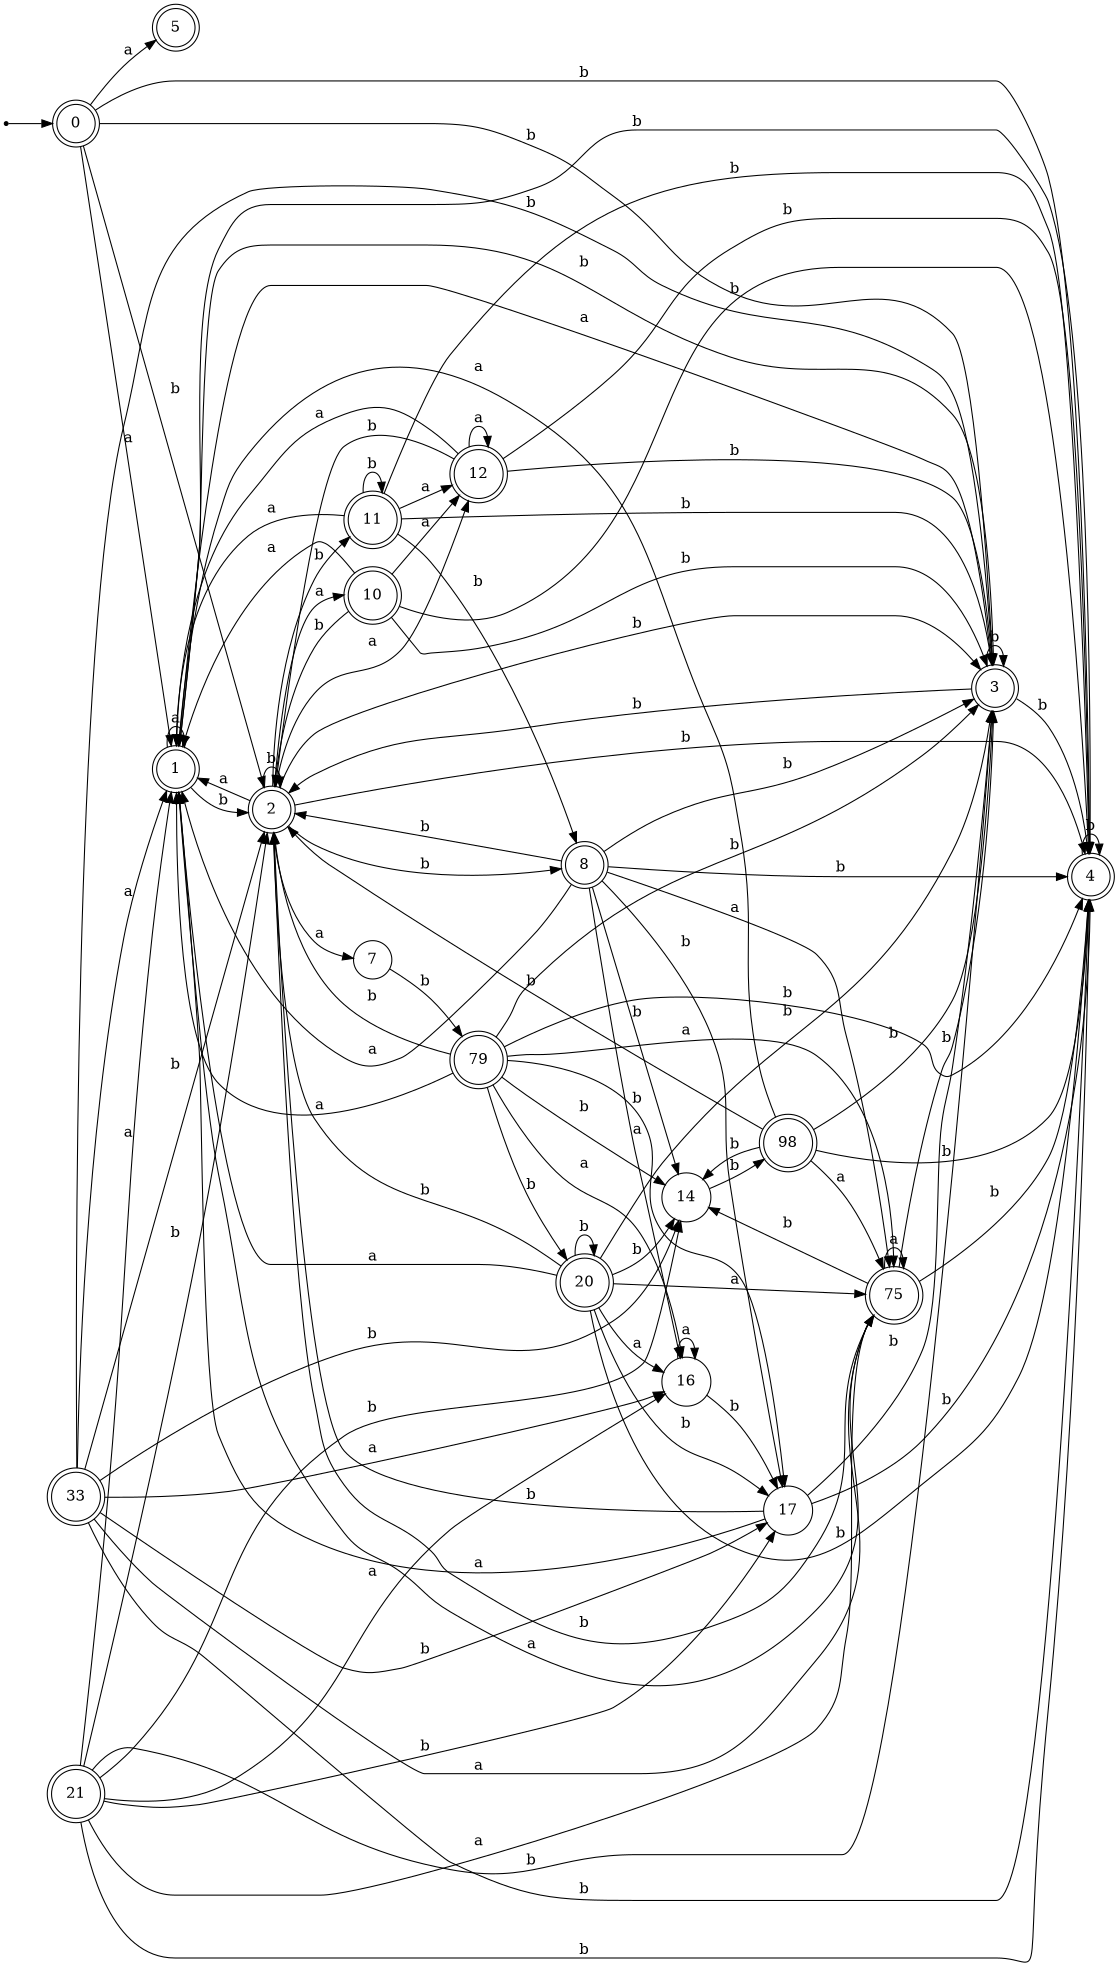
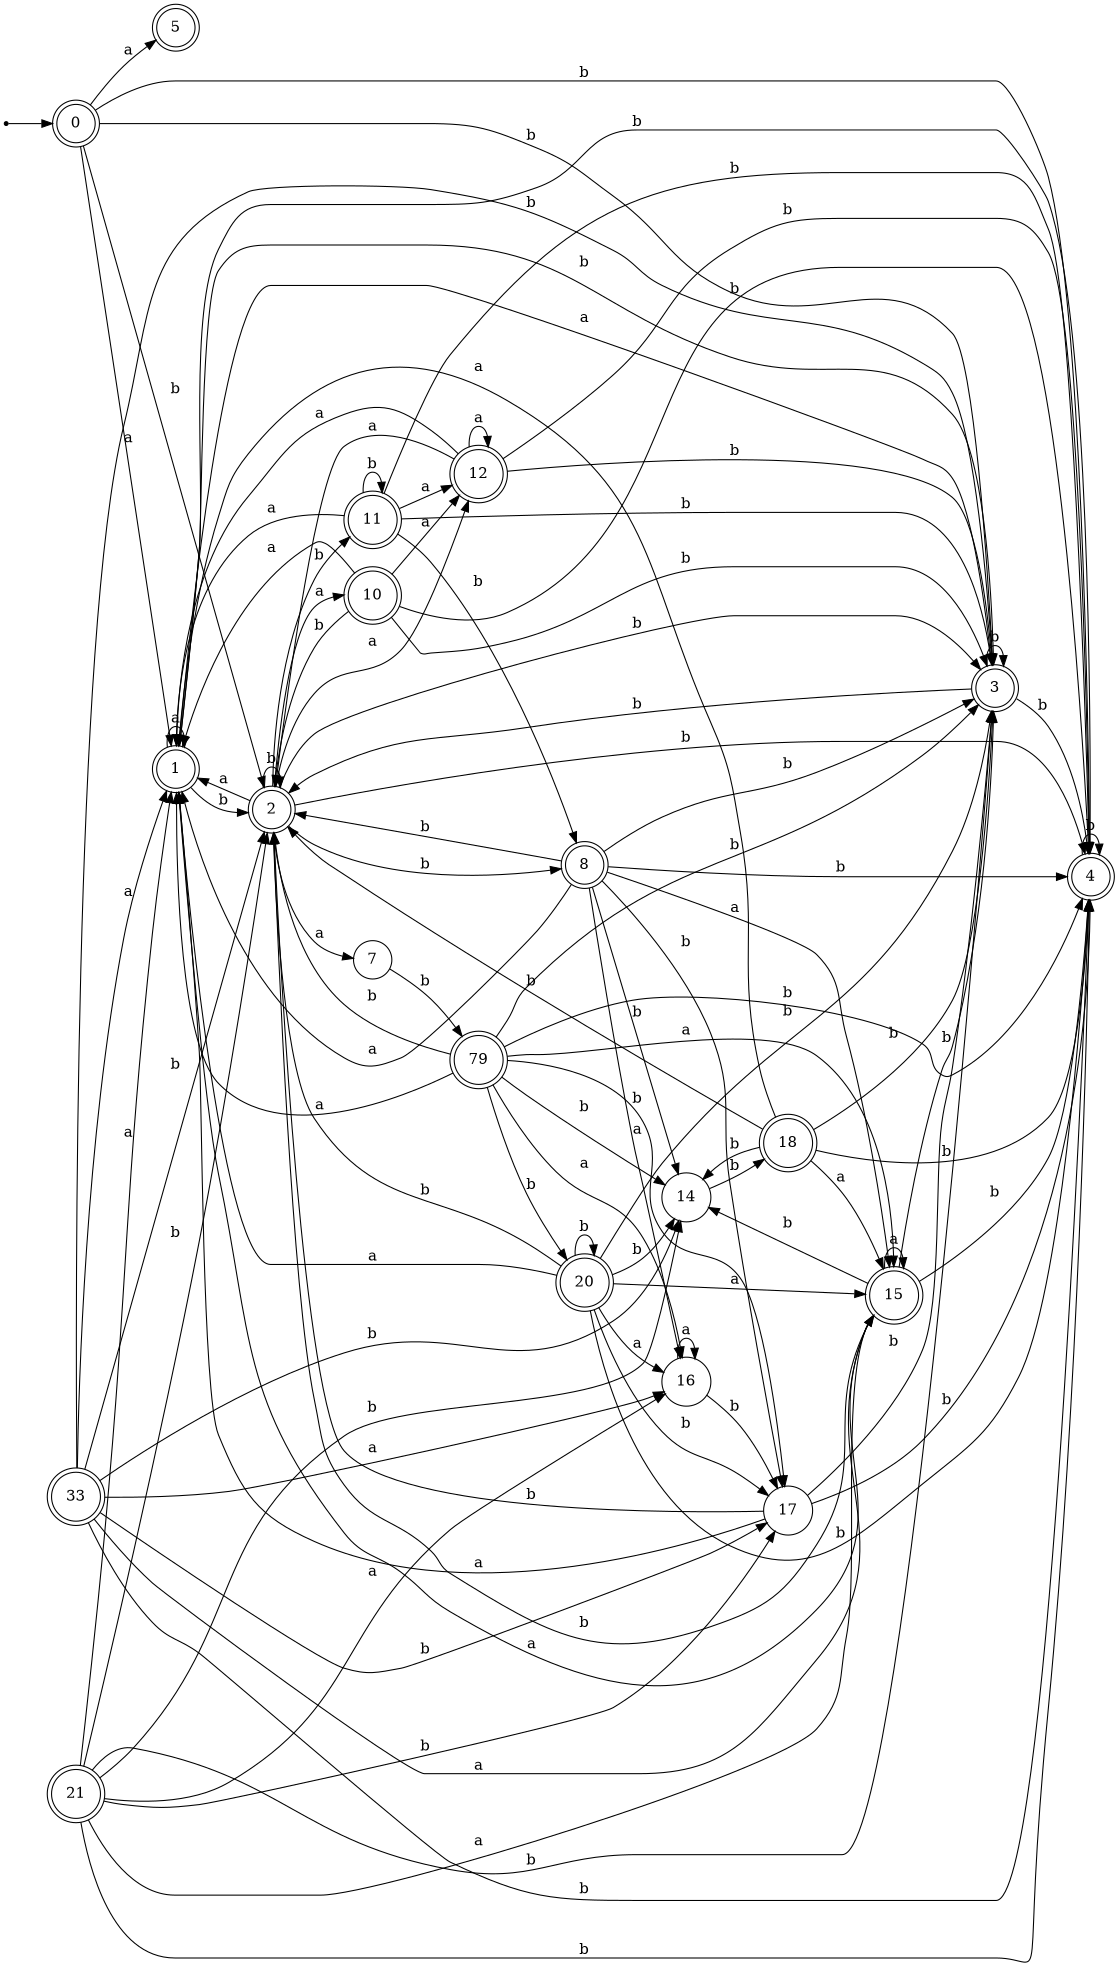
edge "12" -> "2": label "b" -> "a"
node "98": label "98" -> "18"
node "75": label "75" -> "15"
